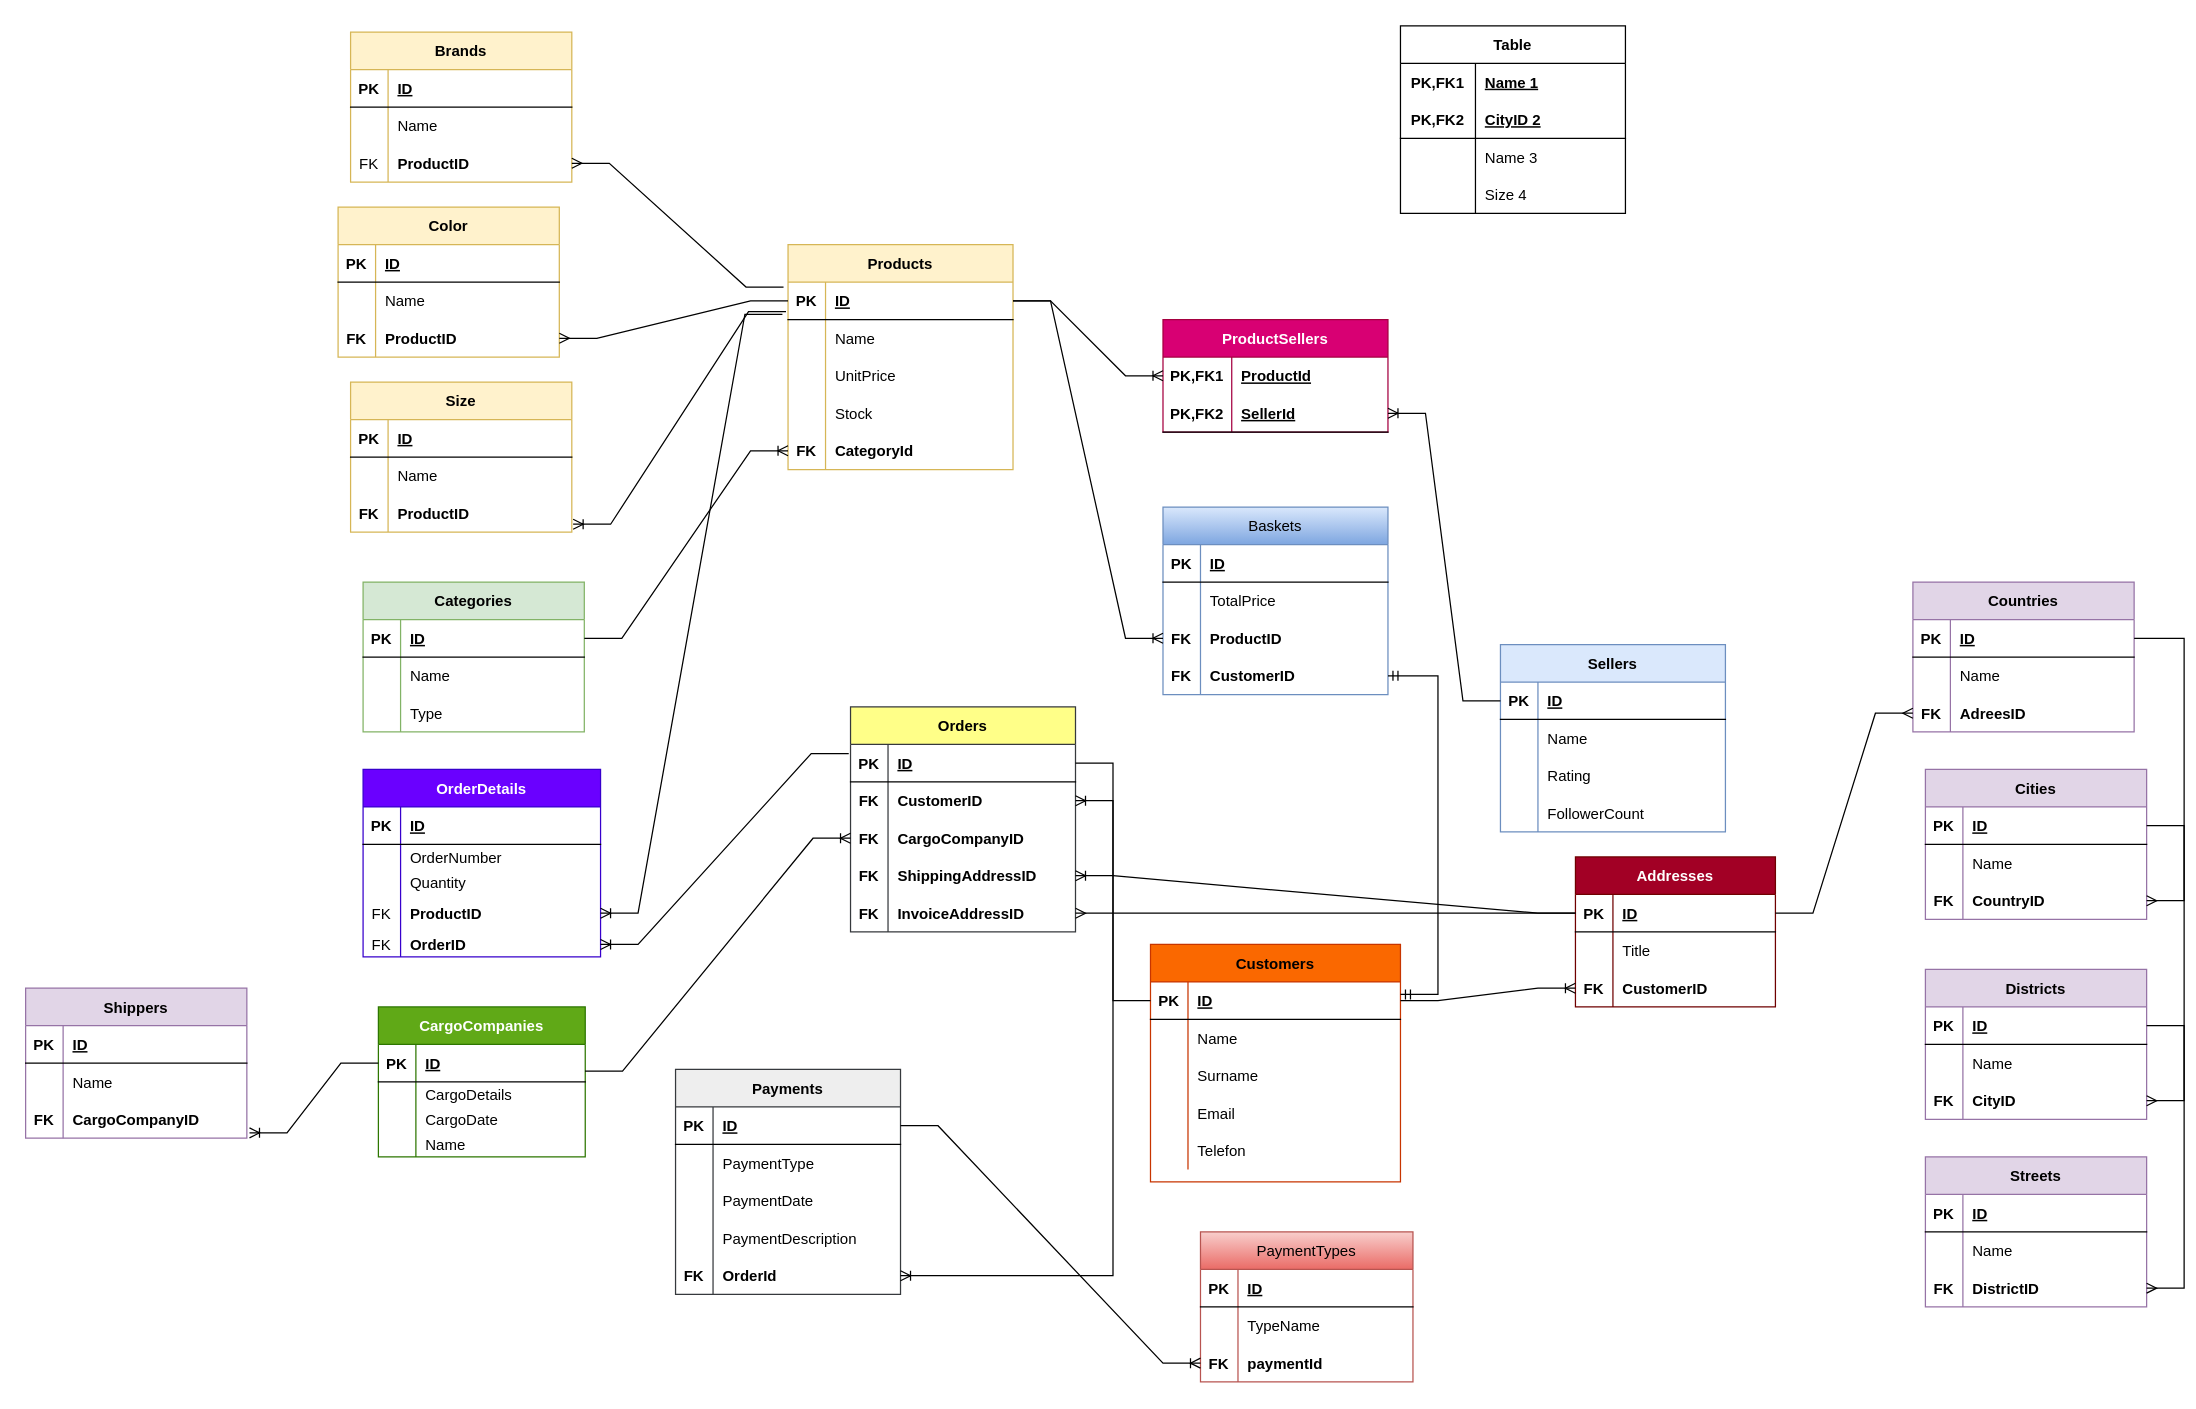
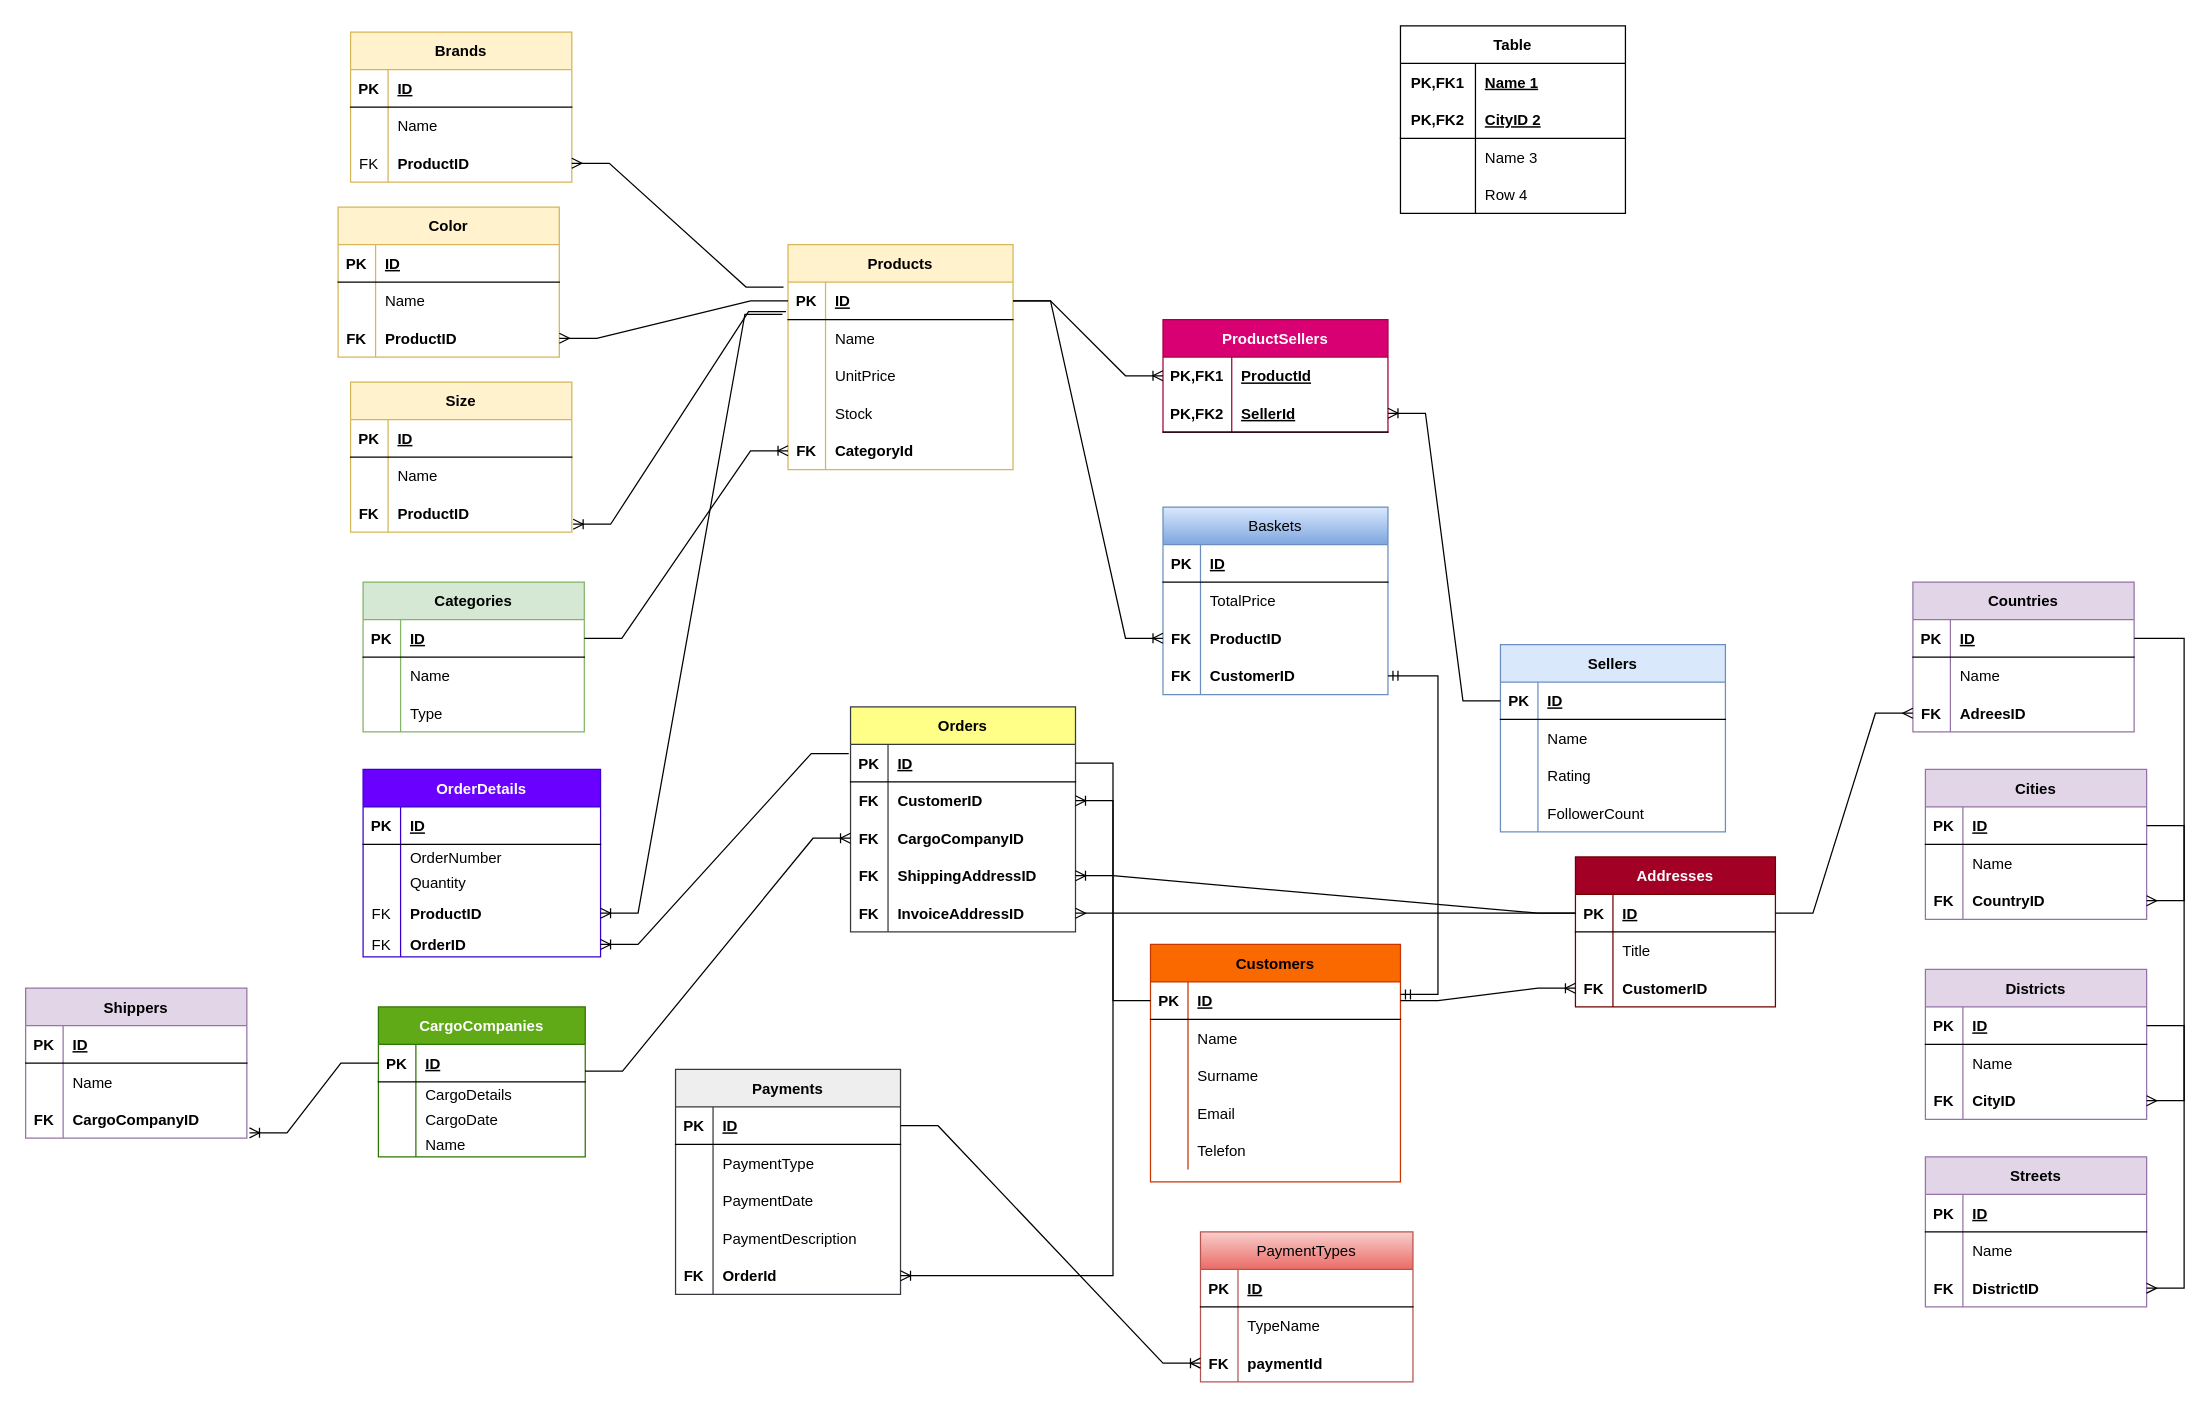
node "Size 4": label "Size 4" -> "Row 4"
